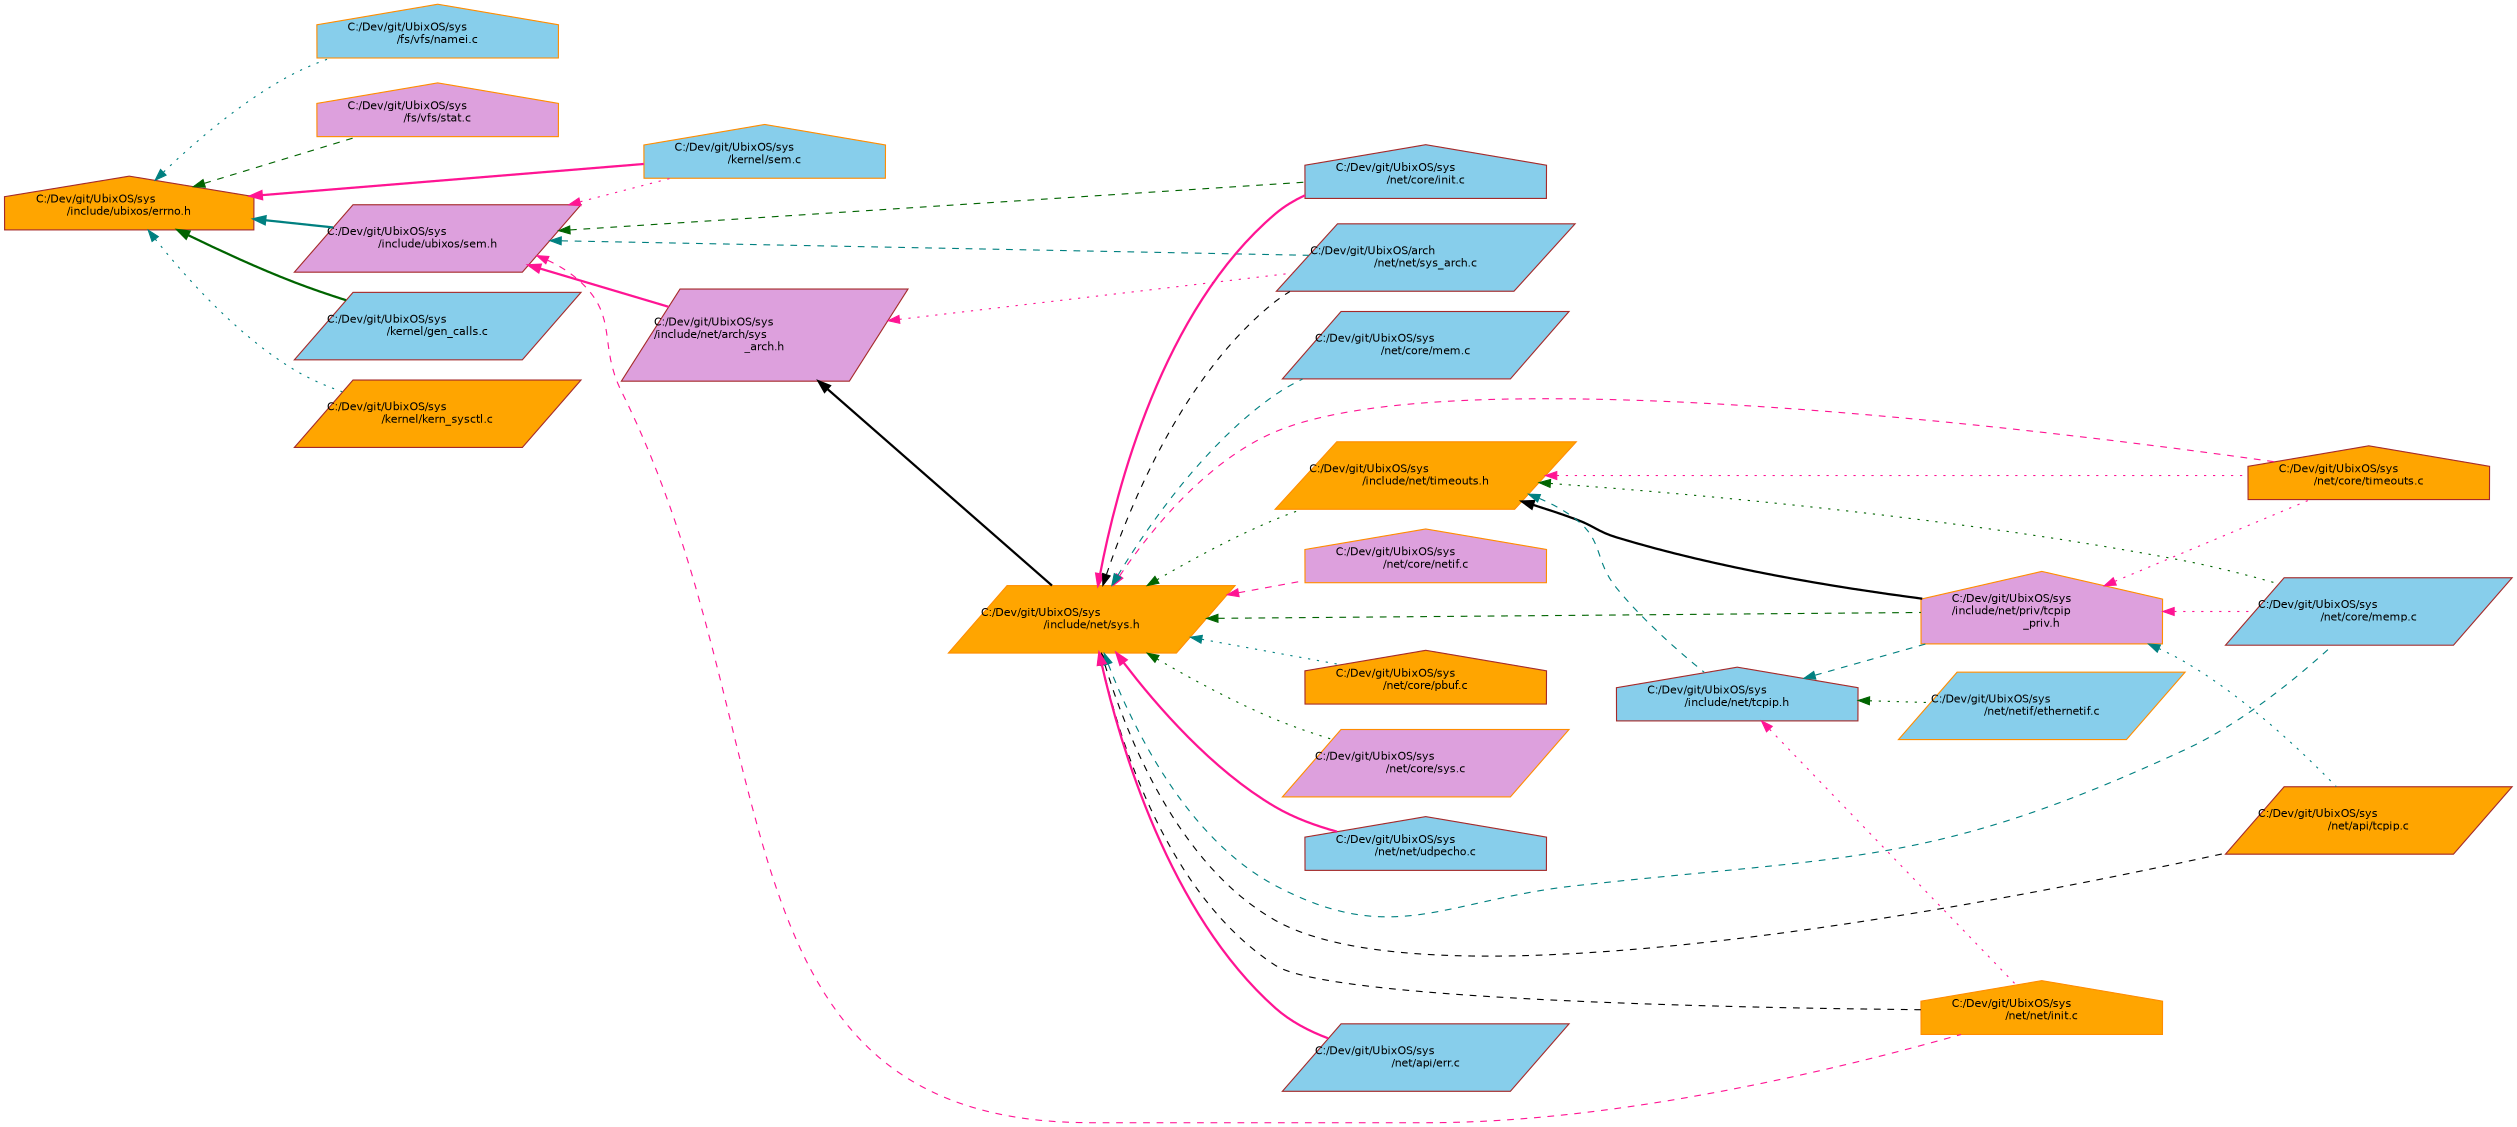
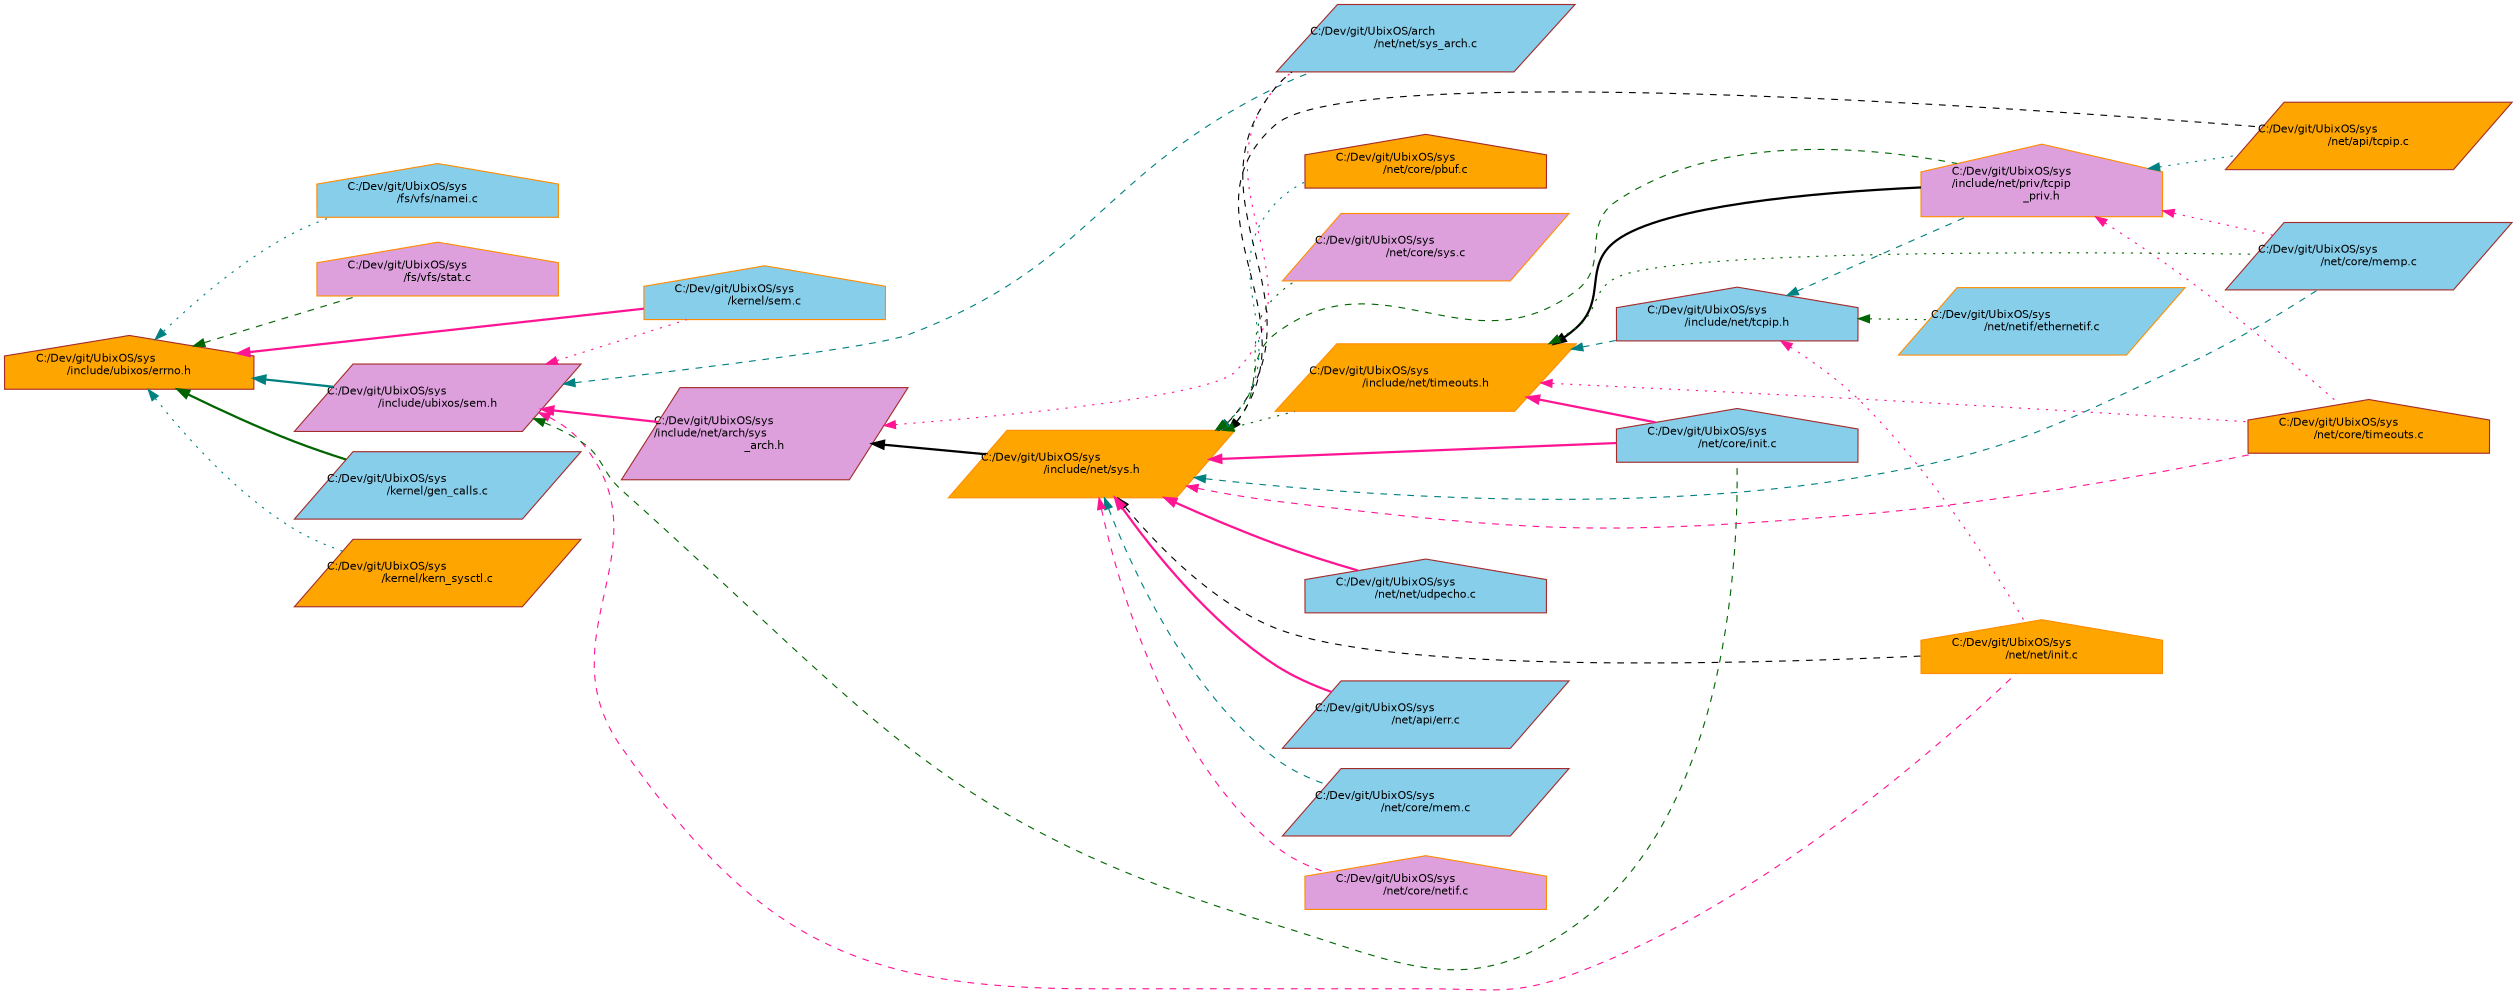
edge "C:/Dev/git/UbixOS/sys /net/core/init.c" -> "C:/Dev/git/UbixOS/sys /include/net/timeouts.h": added
